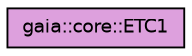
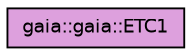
node "gaia::core::ETC1": label "gaia::core::ETC1" -> "gaia::gaia::ETC1"
